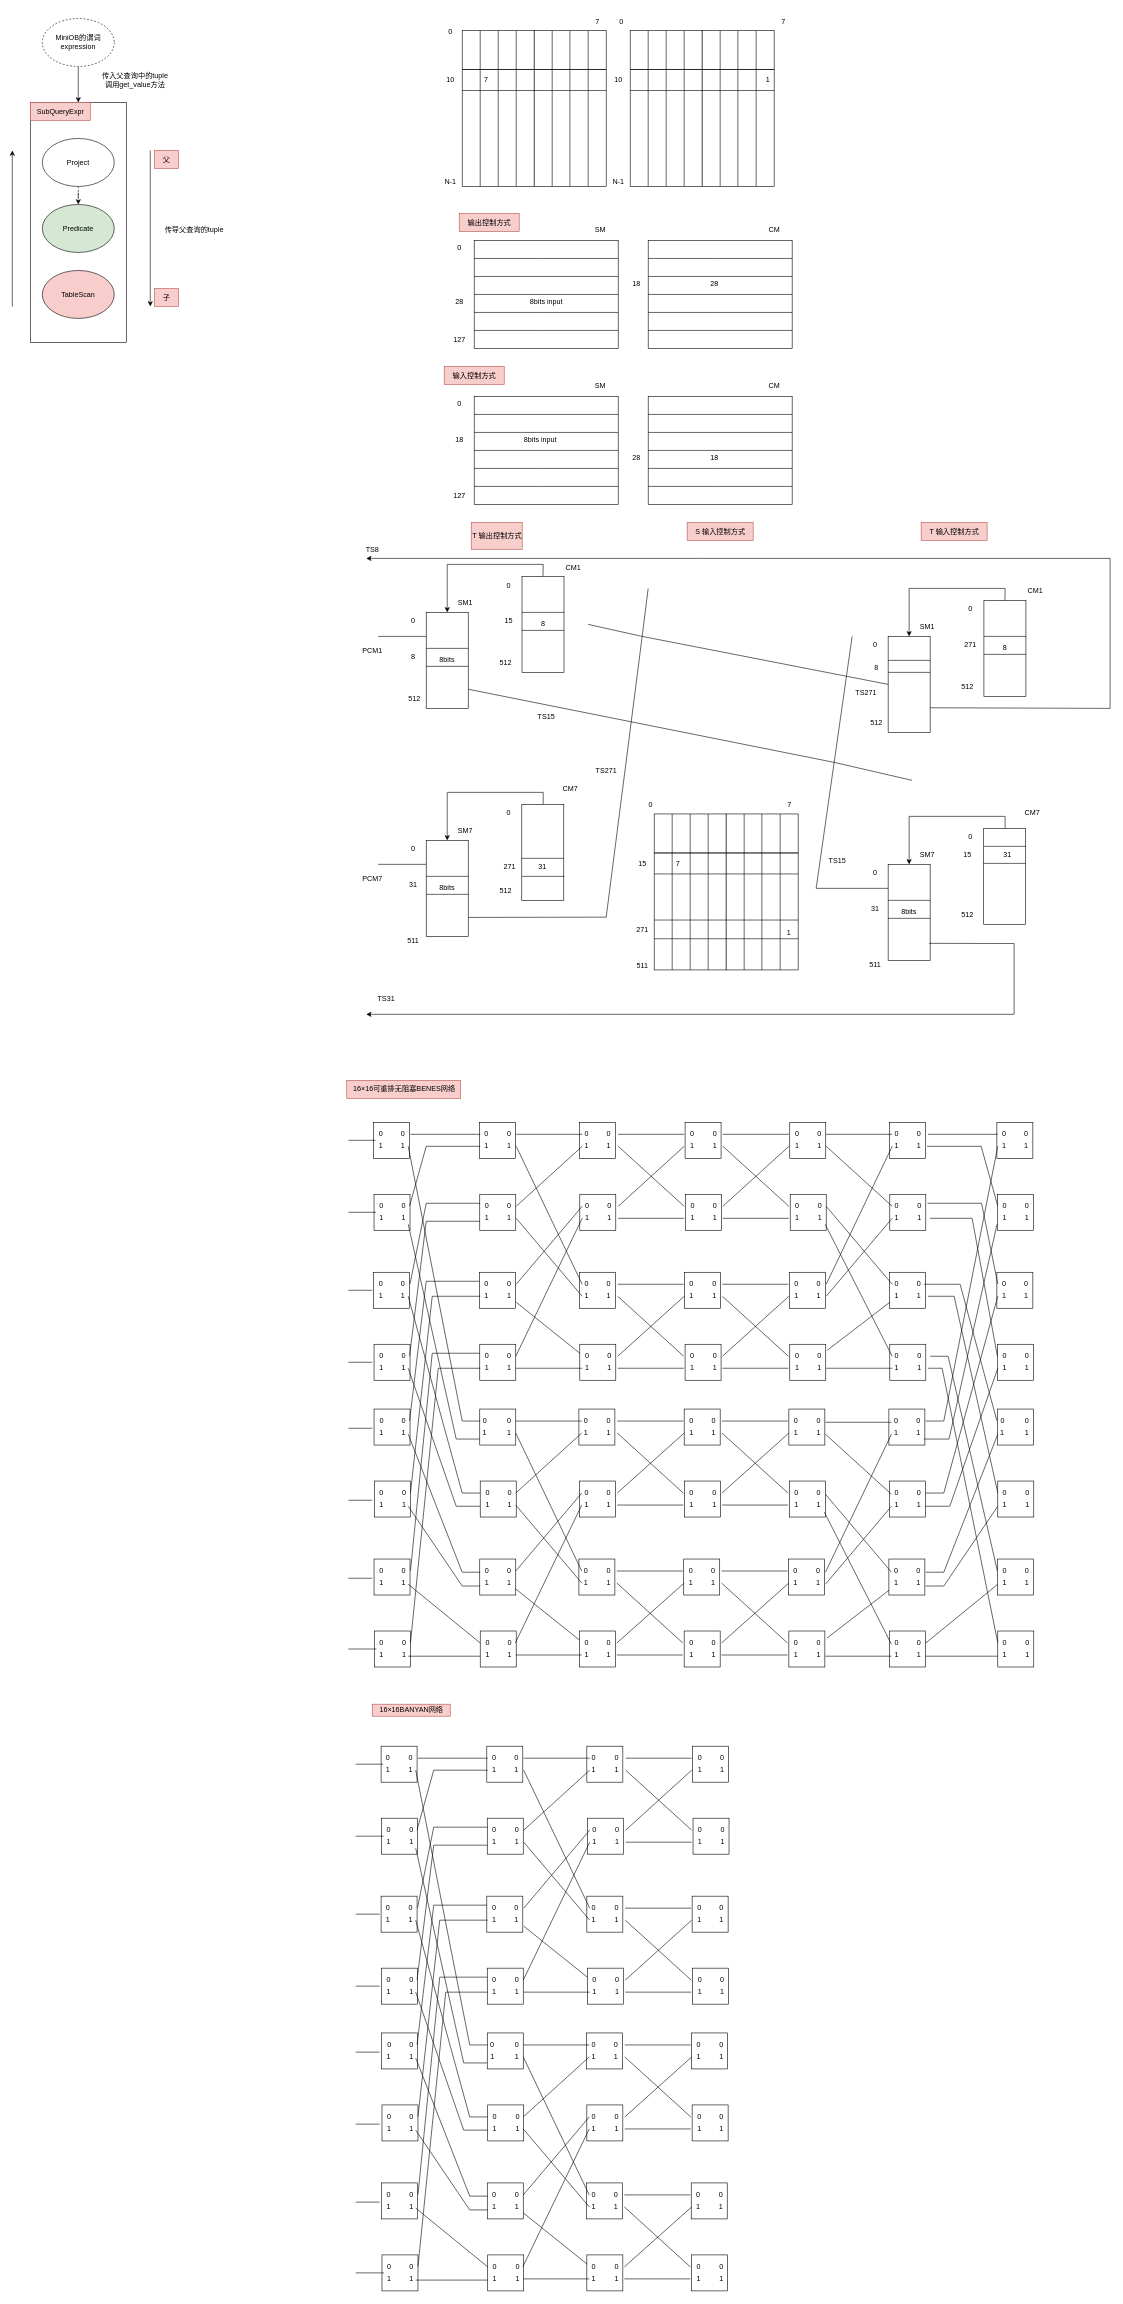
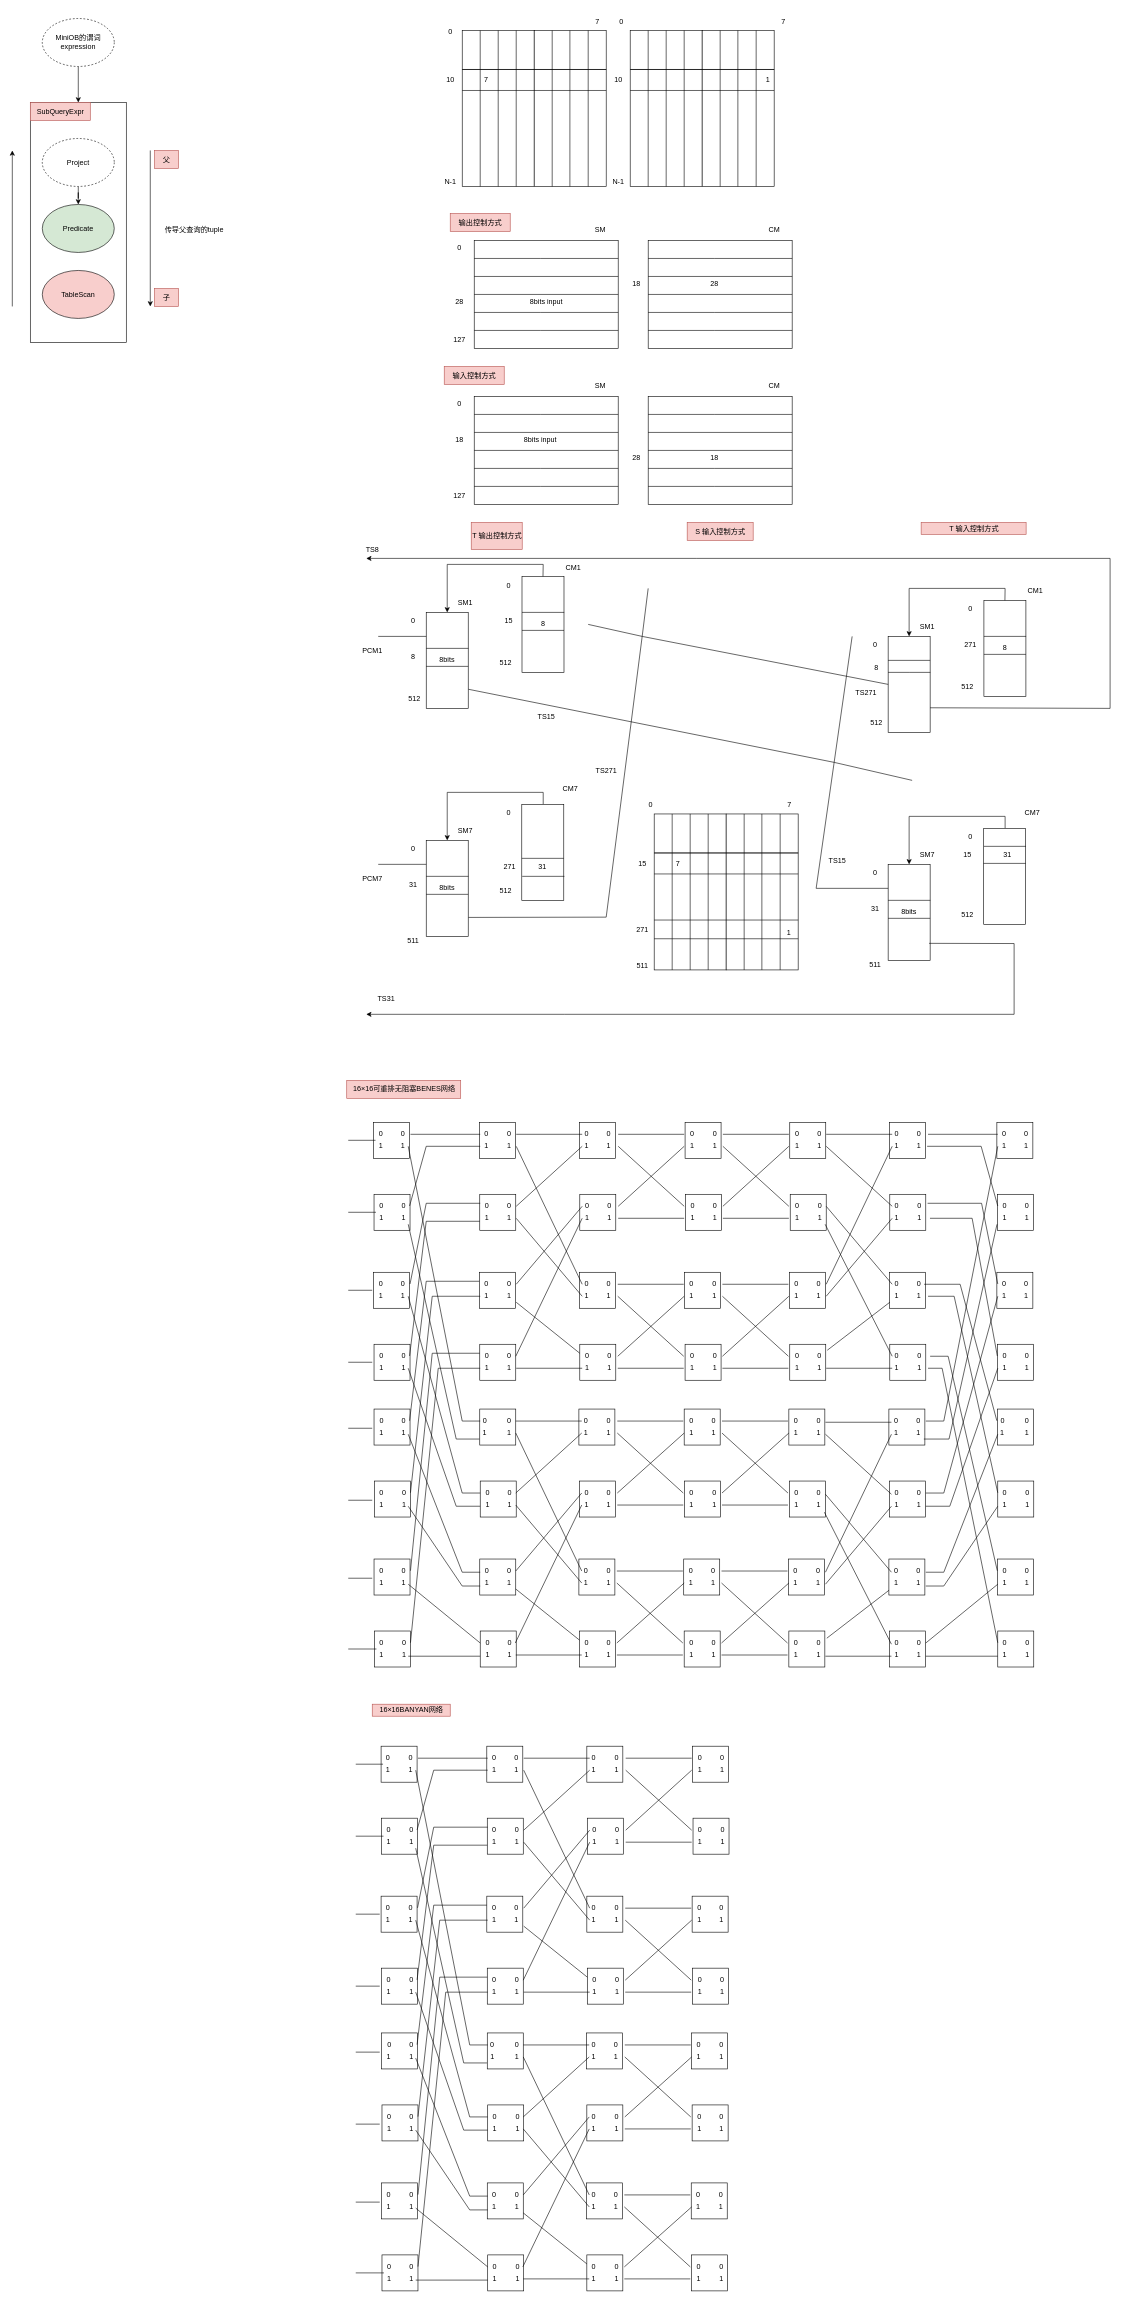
node "传入父查询中的tuple 调用get_value方法": removed
node "Project": style solid -> dashed
edge "Project" -> "Predicate": style dashed -> solid
node "输出控制方式": moved (489, 222) -> (480, 222)
node "T 输入控制方式": size 66x18 -> 105x12
